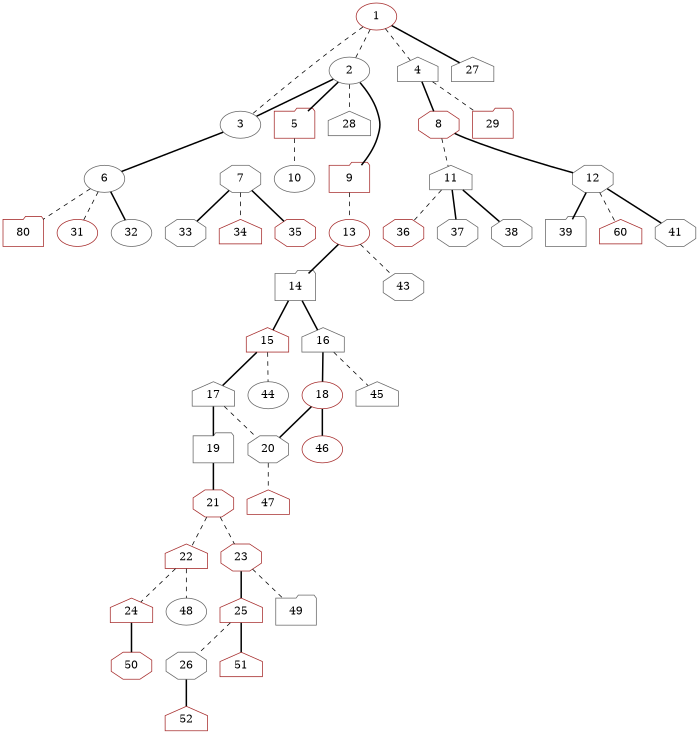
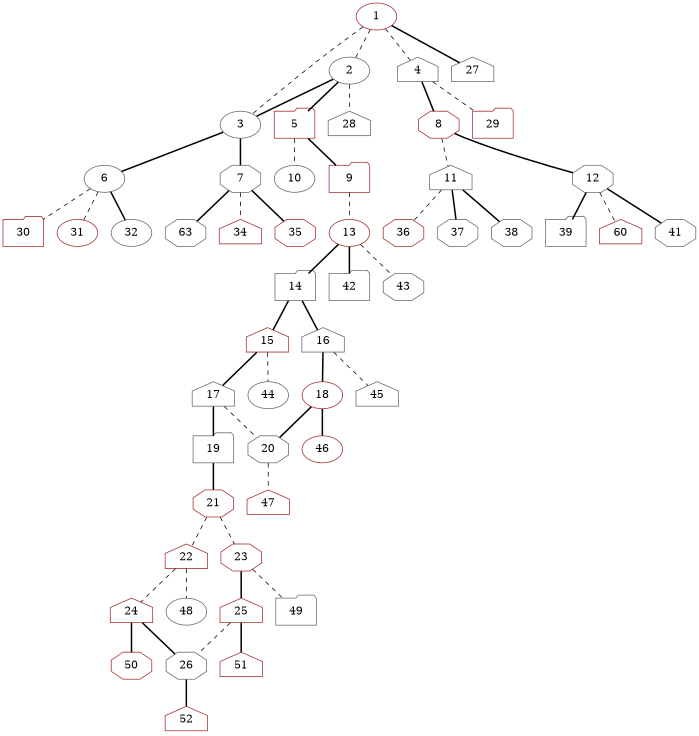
edge "2" -- "9": now "5" -- "9"
edge "3" -- "7": added
node "80": label "80" -> "30"
node "33": label "33" -> "63"
node "42": added
edge "24" -- "26": added
